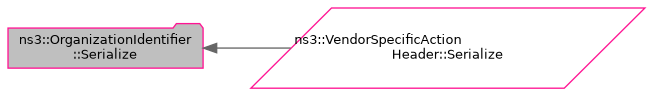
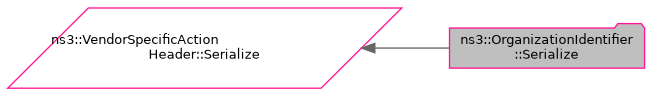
edge "ns3::VendorSpecificAction Header::Serialize" -> "ns3::OrganizationIdentifier ::Serialize": reversed
